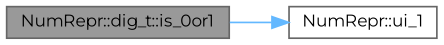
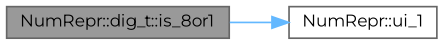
node "NumRepr::dig_t::is_0or1": label "NumRepr::dig_t::is_0or1" -> "NumRepr::dig_t::is_8or1"
